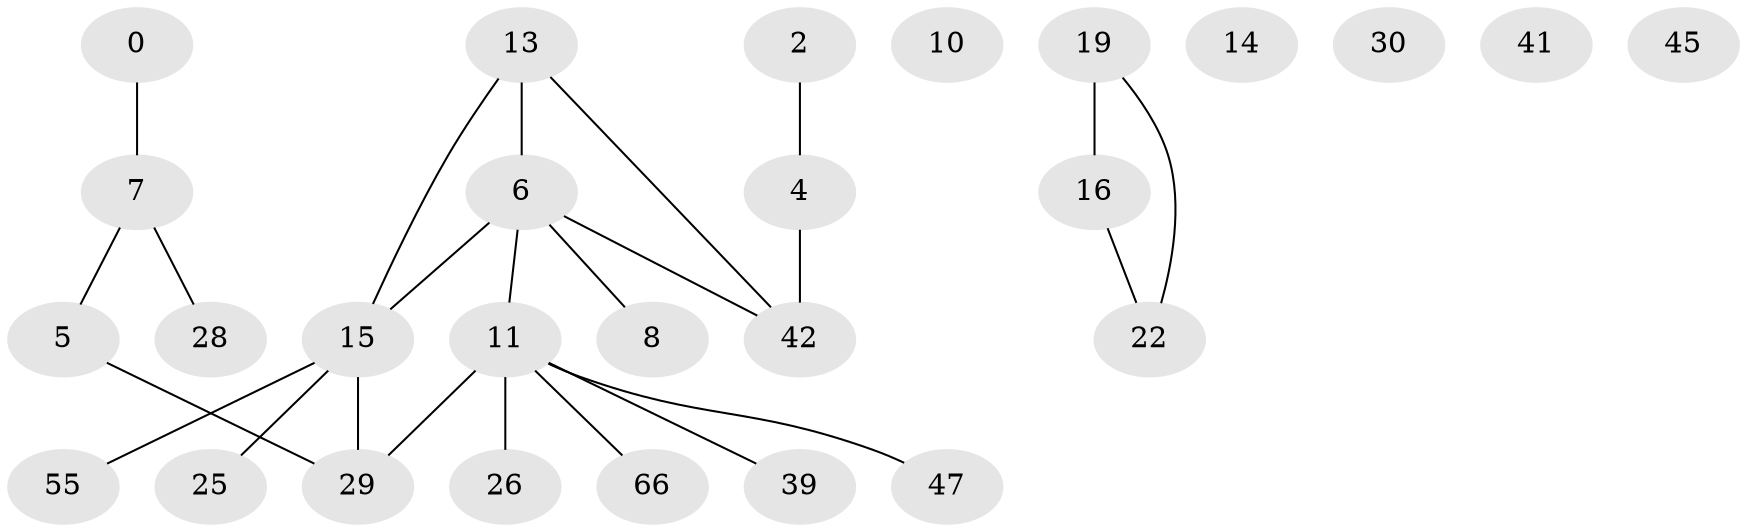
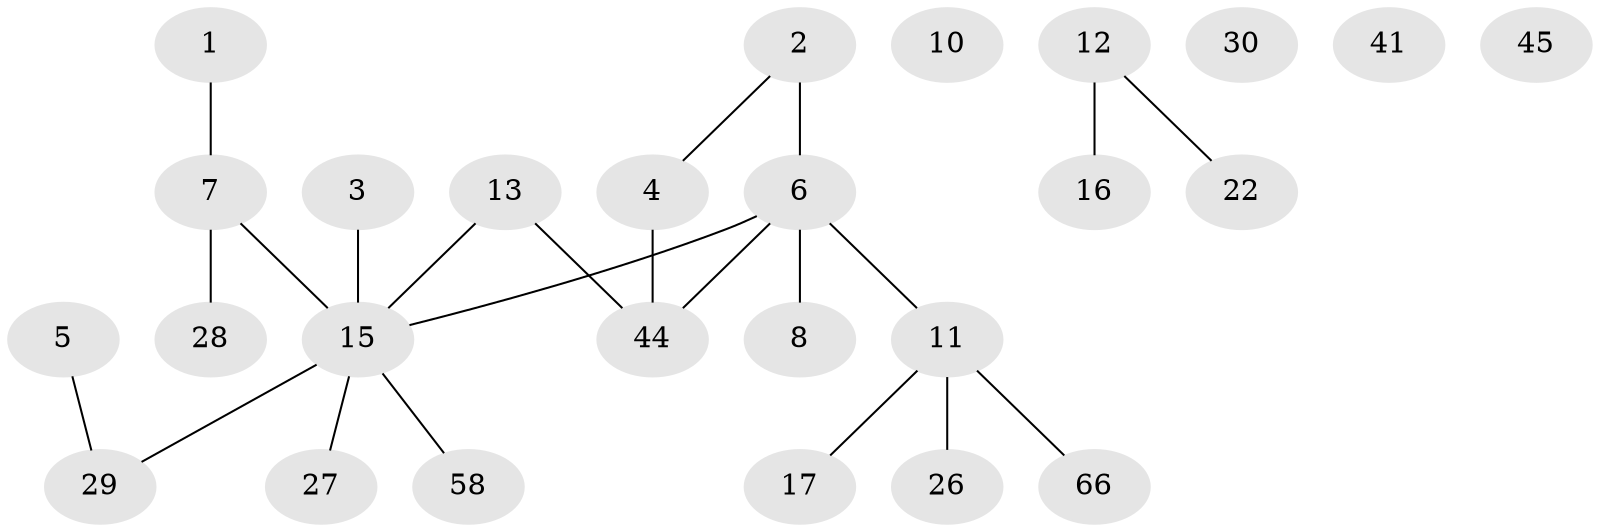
node "0": label "0" -> "1"
node "19": label "19" -> "12"
node "14": removed
edge "13" -- "6": now "2" -- "6"
node "3": added
edge "7" -- "5": now "7" -- "15"
edge "16" -- "22": removed
node "42": label "42" -> "44"
edge "11" -- "29": removed
node "55": label "55" -> "58"
node "25": label "25" -> "27"
node "39": removed
node "47": label "47" -> "17"
